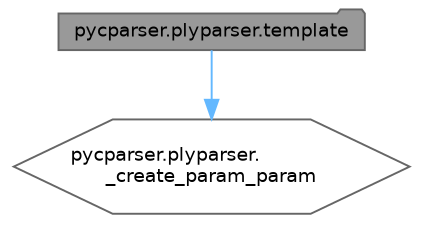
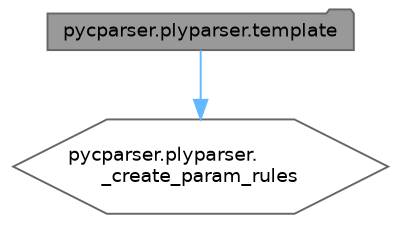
node "pycparser.plyparser. _create_param_param": label "pycparser.plyparser. _create_param_param" -> "pycparser.plyparser. _create_param_rules"
